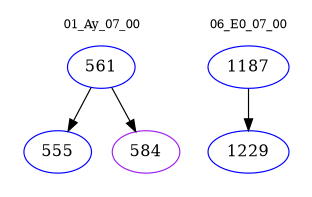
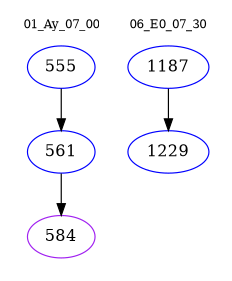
cluster "06_E0_07_00": label "06_E0_07_00" -> "06_E0_07_30"
edge "561" -> "555": reversed
